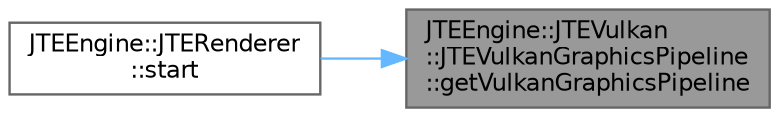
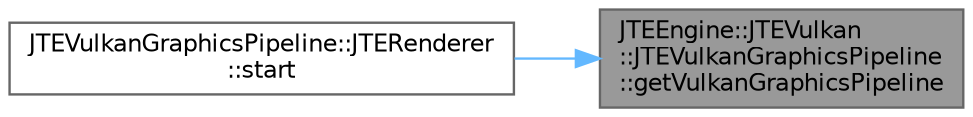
node "JTEEngine::JTERenderer ::start": label "JTEEngine::JTERenderer ::start" -> "JTEVulkanGraphicsPipeline::JTERenderer ::start"
